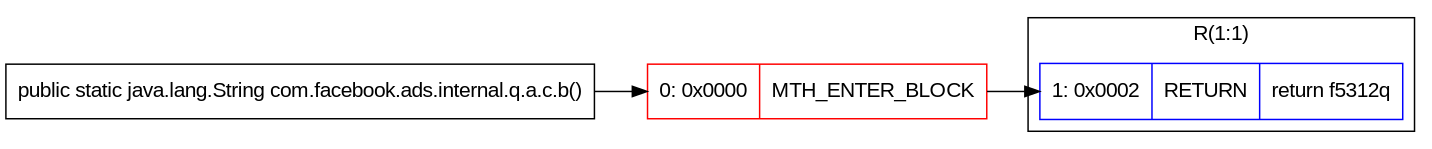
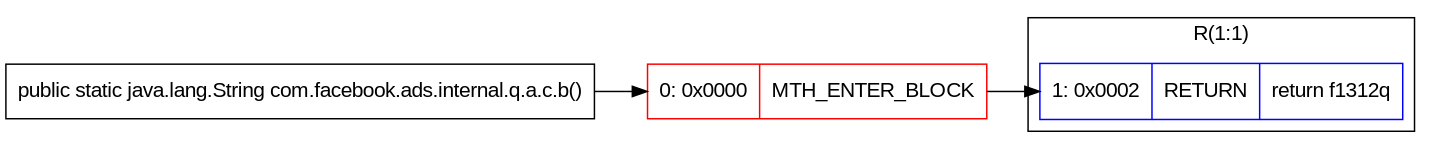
node "1: 0x0002": text "return f5312q" -> "return f1312q"
